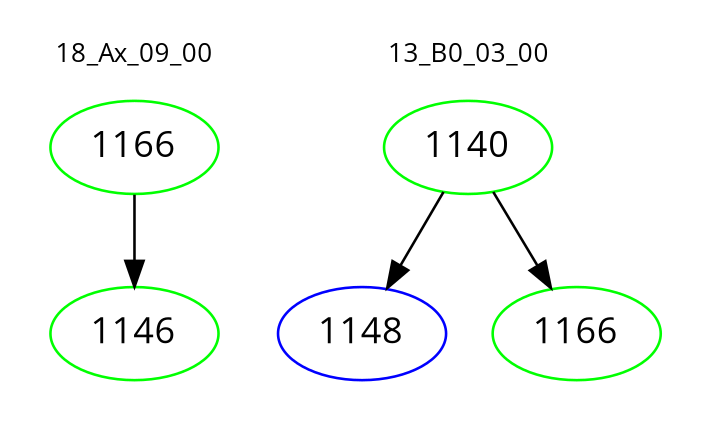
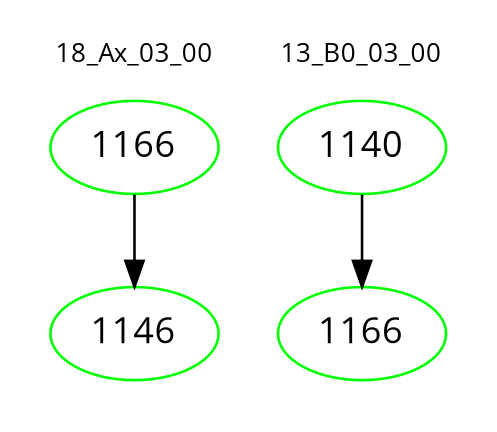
cluster "18_Ax_09_00": label "18_Ax_09_00" -> "18_Ax_03_00"
node "1148": removed
